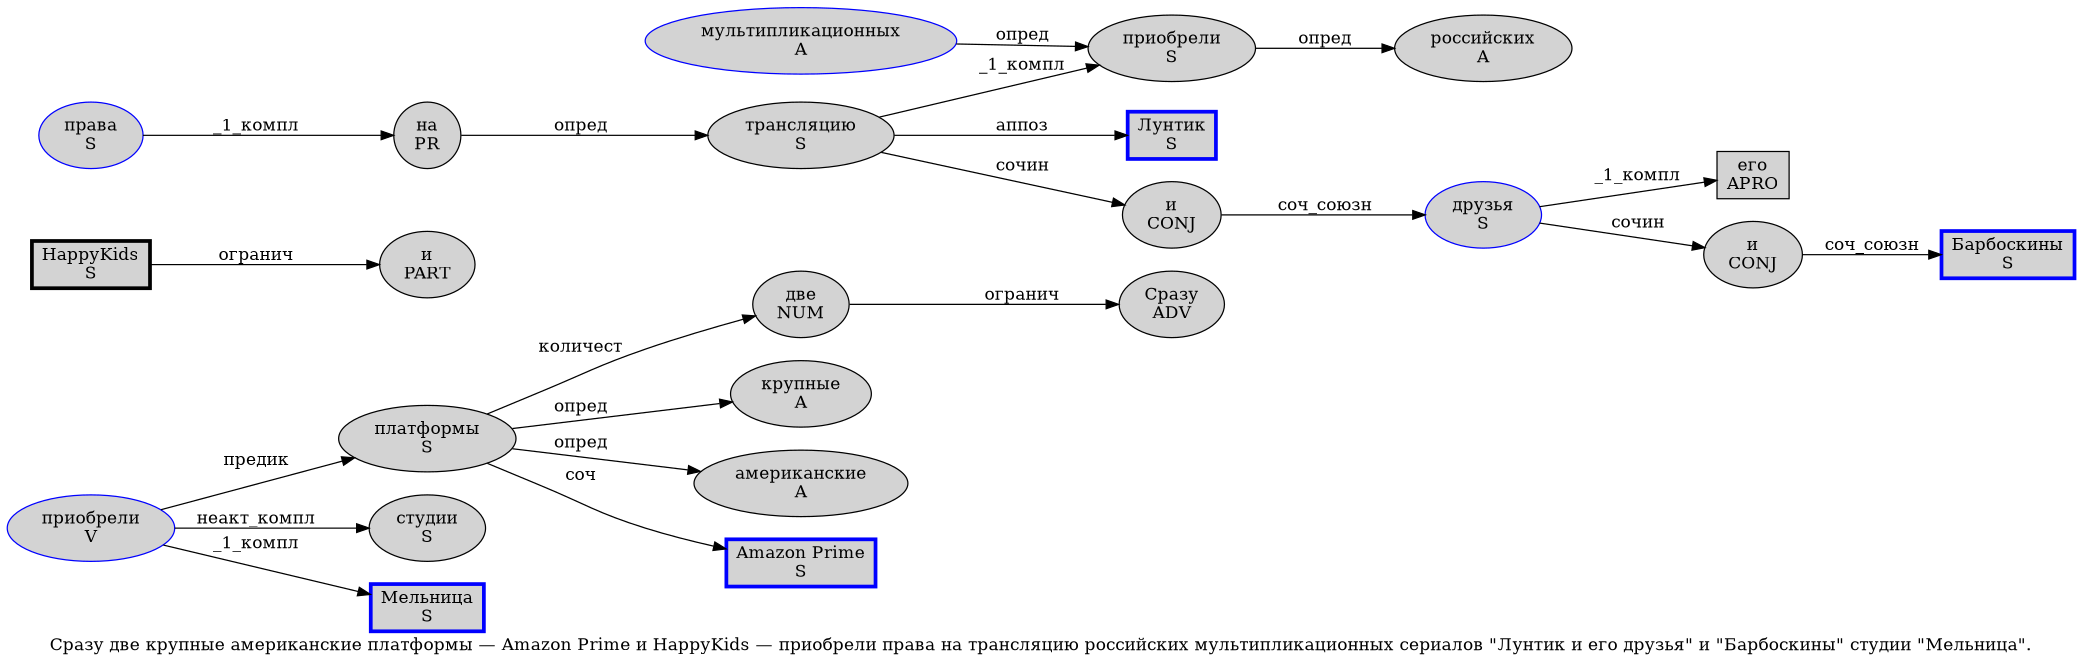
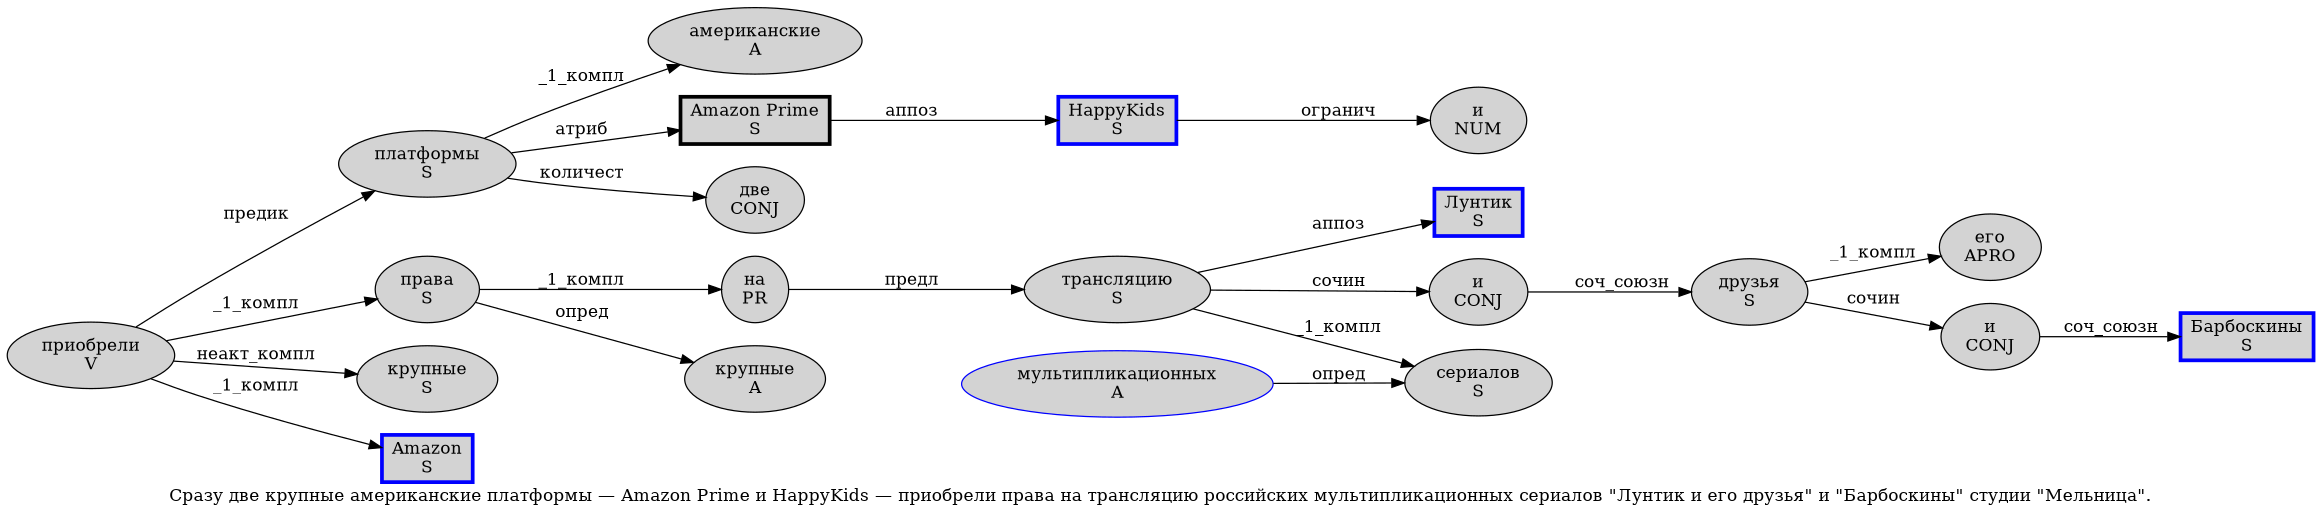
node "приобрели S": label "приобрели S" -> "сериалов S"
node "российских A": removed
edge "Amazon Prime S" -> "HappyKids S": added, label "аппоз"
edge "на PR" -> "трансляцию S": label "опред" -> "предл"
node "права S": color blue -> black
node "его APRO": shape box -> ellipse
node "друзья S": color blue -> black
node "HappyKids S": color black -> blue
node "и PART": label "и PART" -> "и NUM"
node "две NUM": label "две NUM" -> "две CONJ"
node "Сразу ADV": removed
edge "приобрели V" -> "права S": added, label "_1_компл"
edge "платформы S" -> "крупные A": now "права S" -> "крупные A"
edge "платформы S" -> "американские A": label "опред" -> "_1_компл"
edge "платформы S" -> "Amazon Prime S": label "соч" -> "атриб"
node "приобрели V": color blue -> black
node "студии S": label "студии S" -> "крупные S"
node "Amazon Prime S": color blue -> black
node "Мельница S": label "Мельница S" -> "Amazon S"
